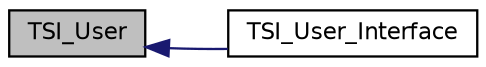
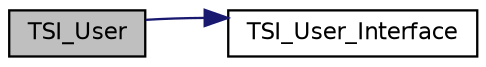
edge "TSI_User_Interface" -> "TSI_User": reversed
